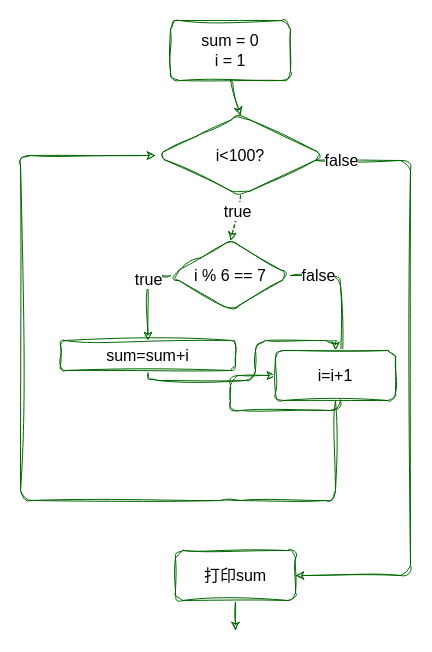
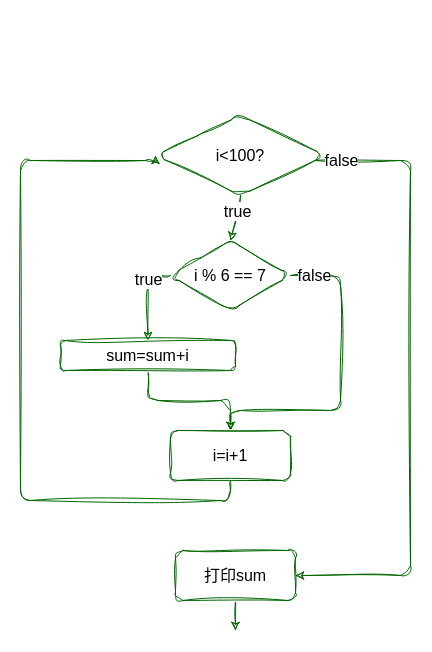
node "sum = 0 i = 1": removed
edge "sum = 0 i = 1" -> "i<100?": removed
edge "i<100?" -> "i % 6 == 7": style dashed -> solid
node "i=i+1": moved (336, 376) -> (231, 456)
